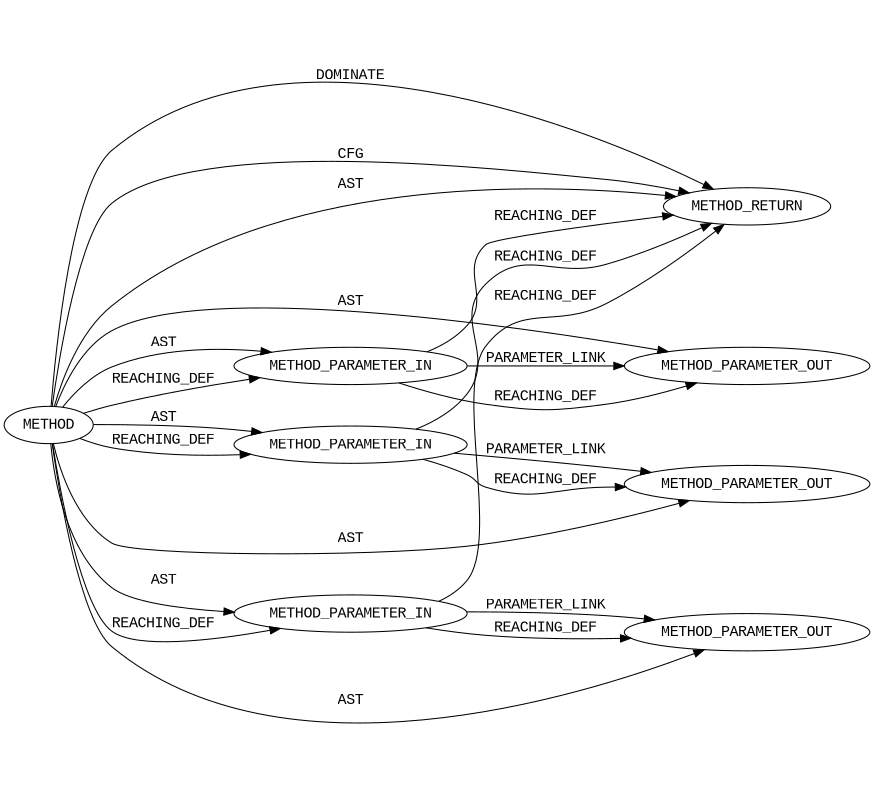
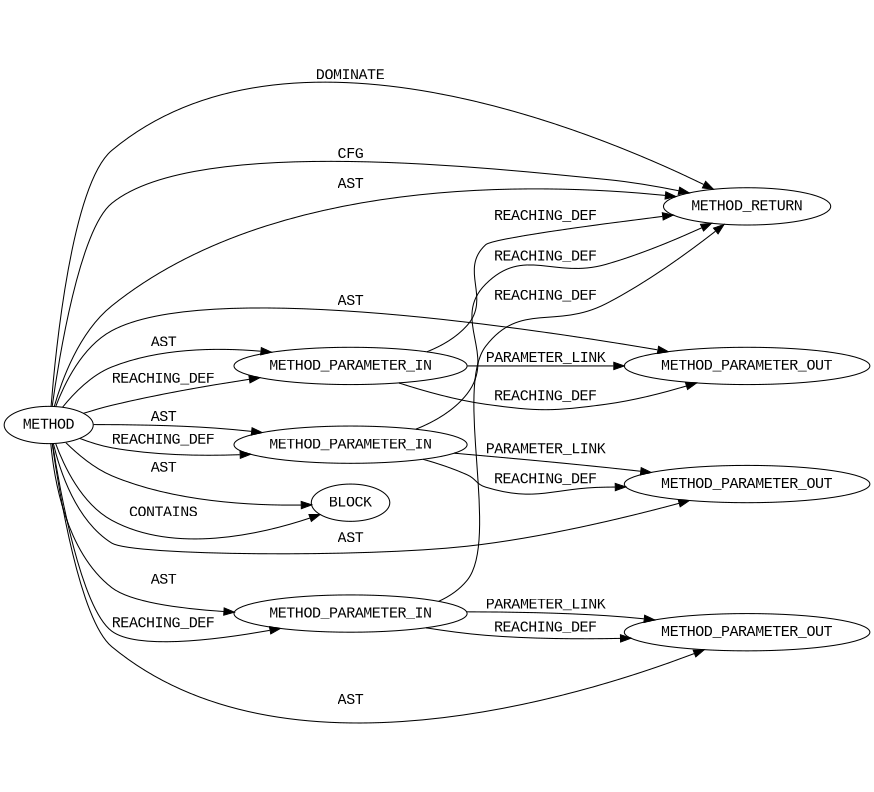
node "BLOCK": added
